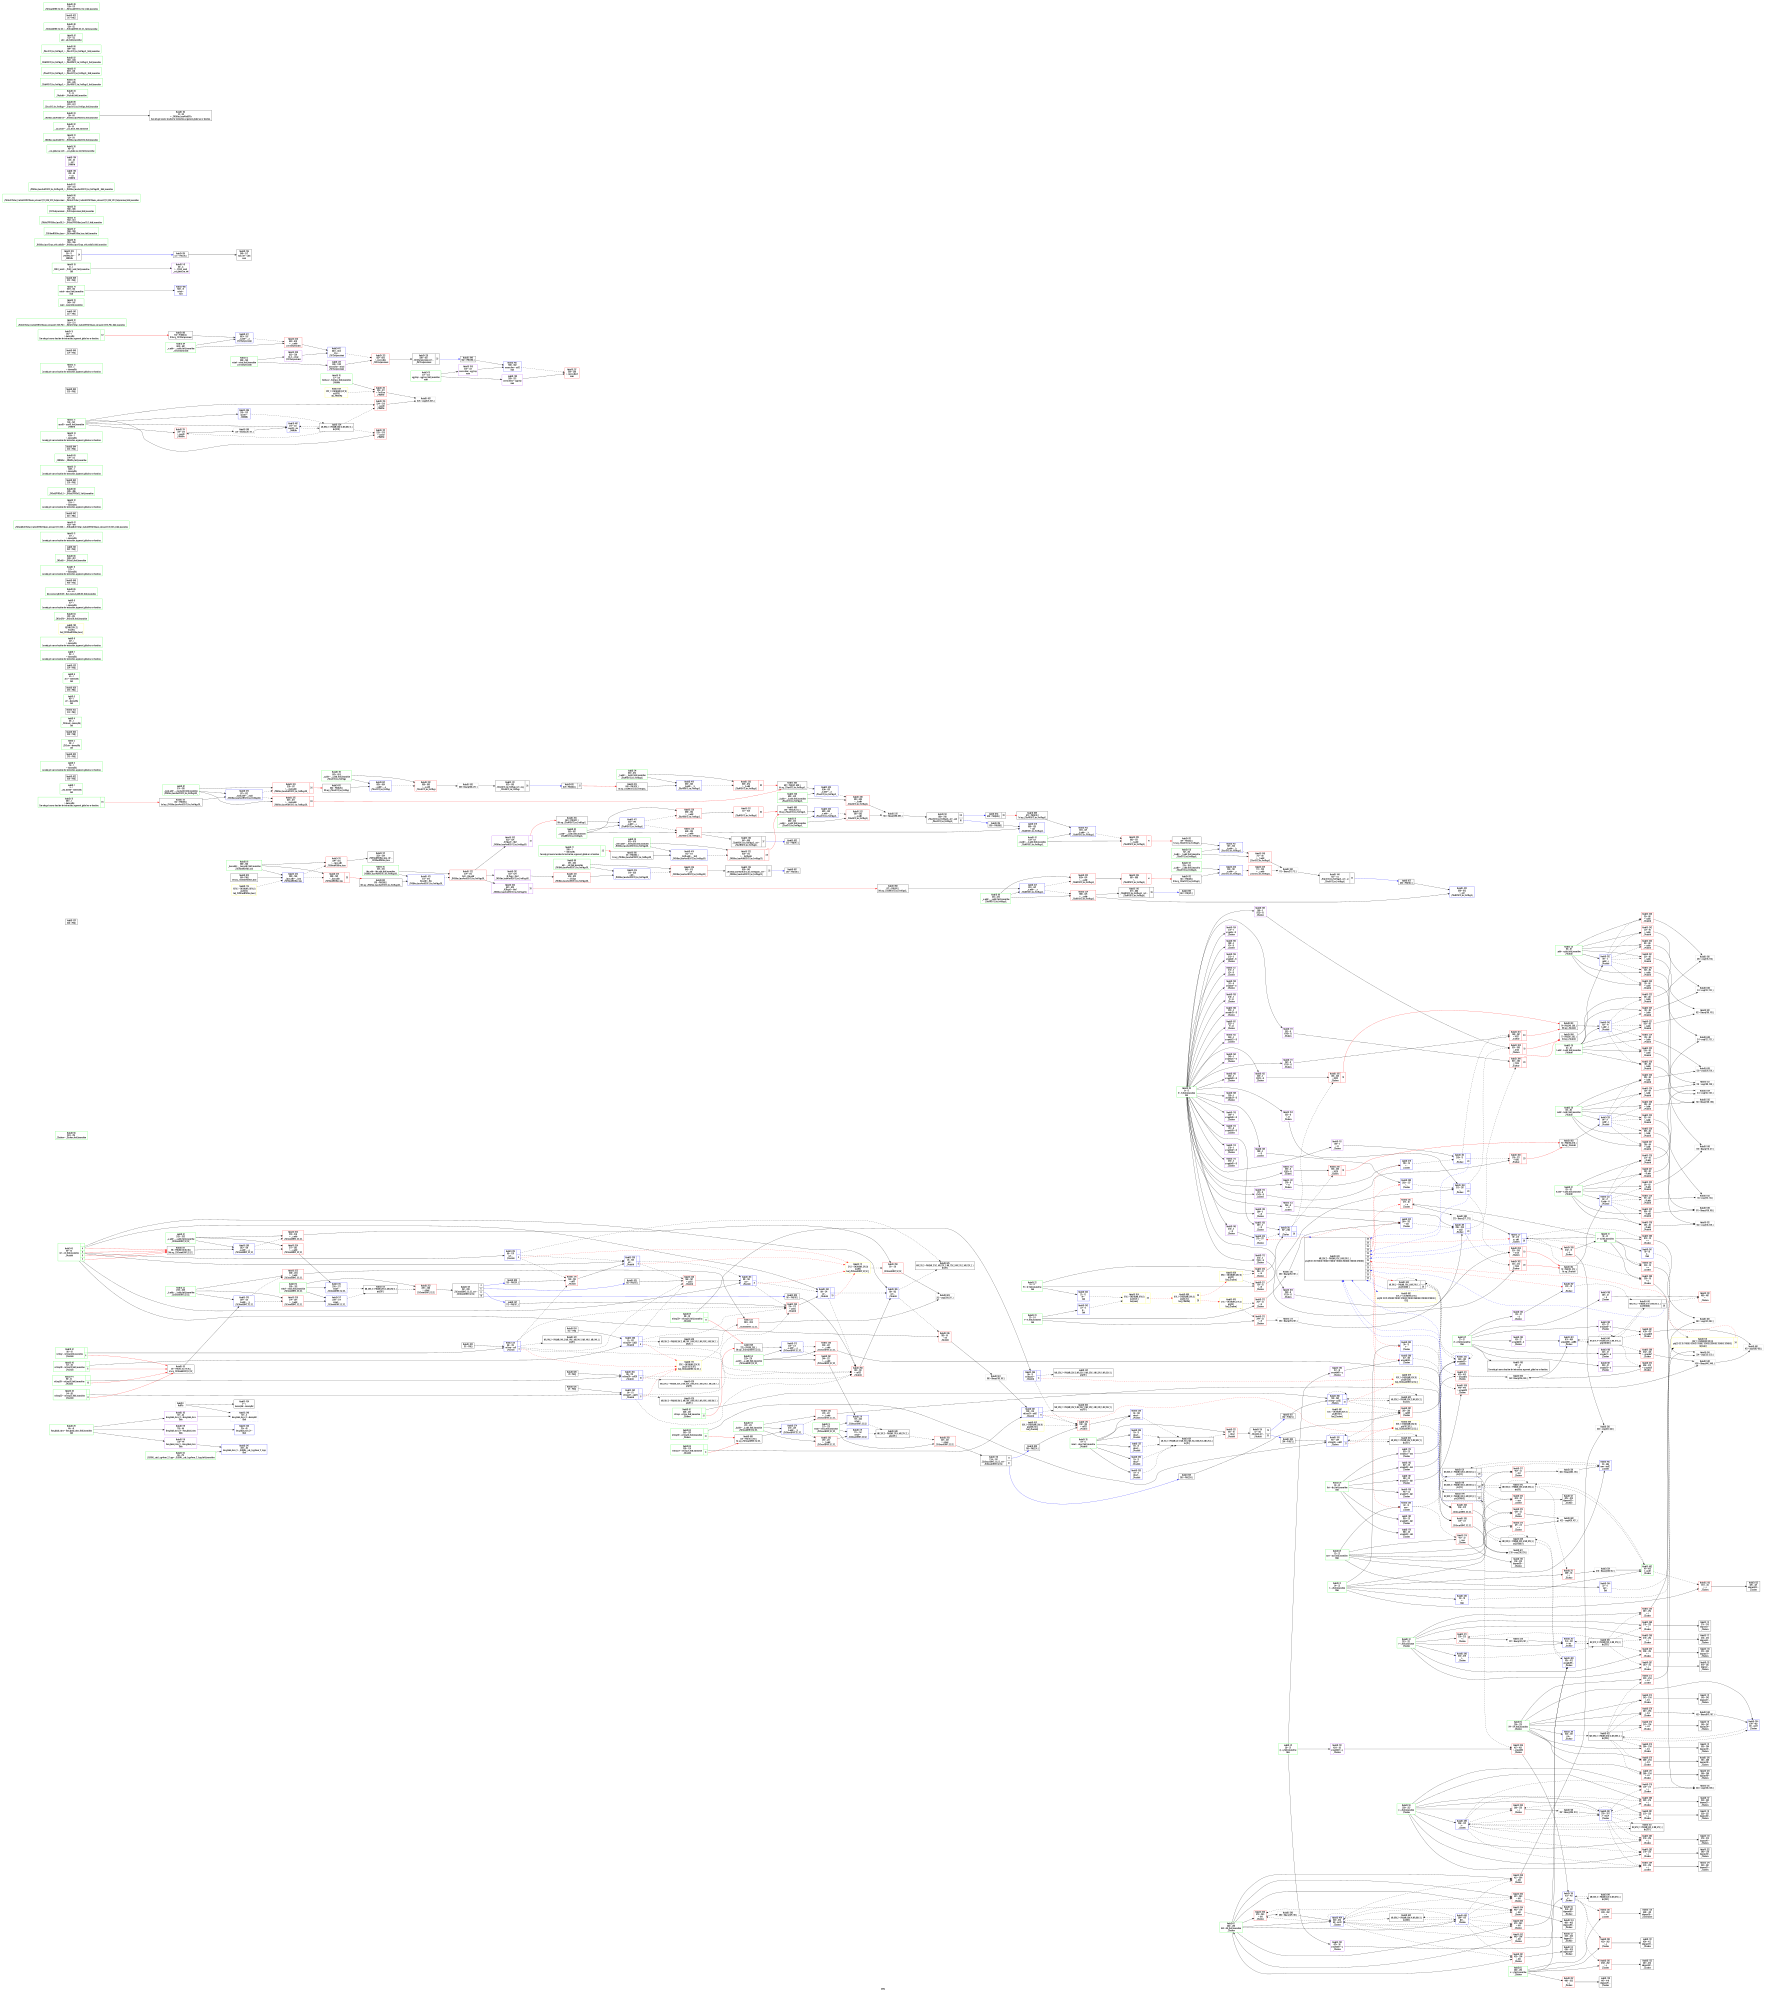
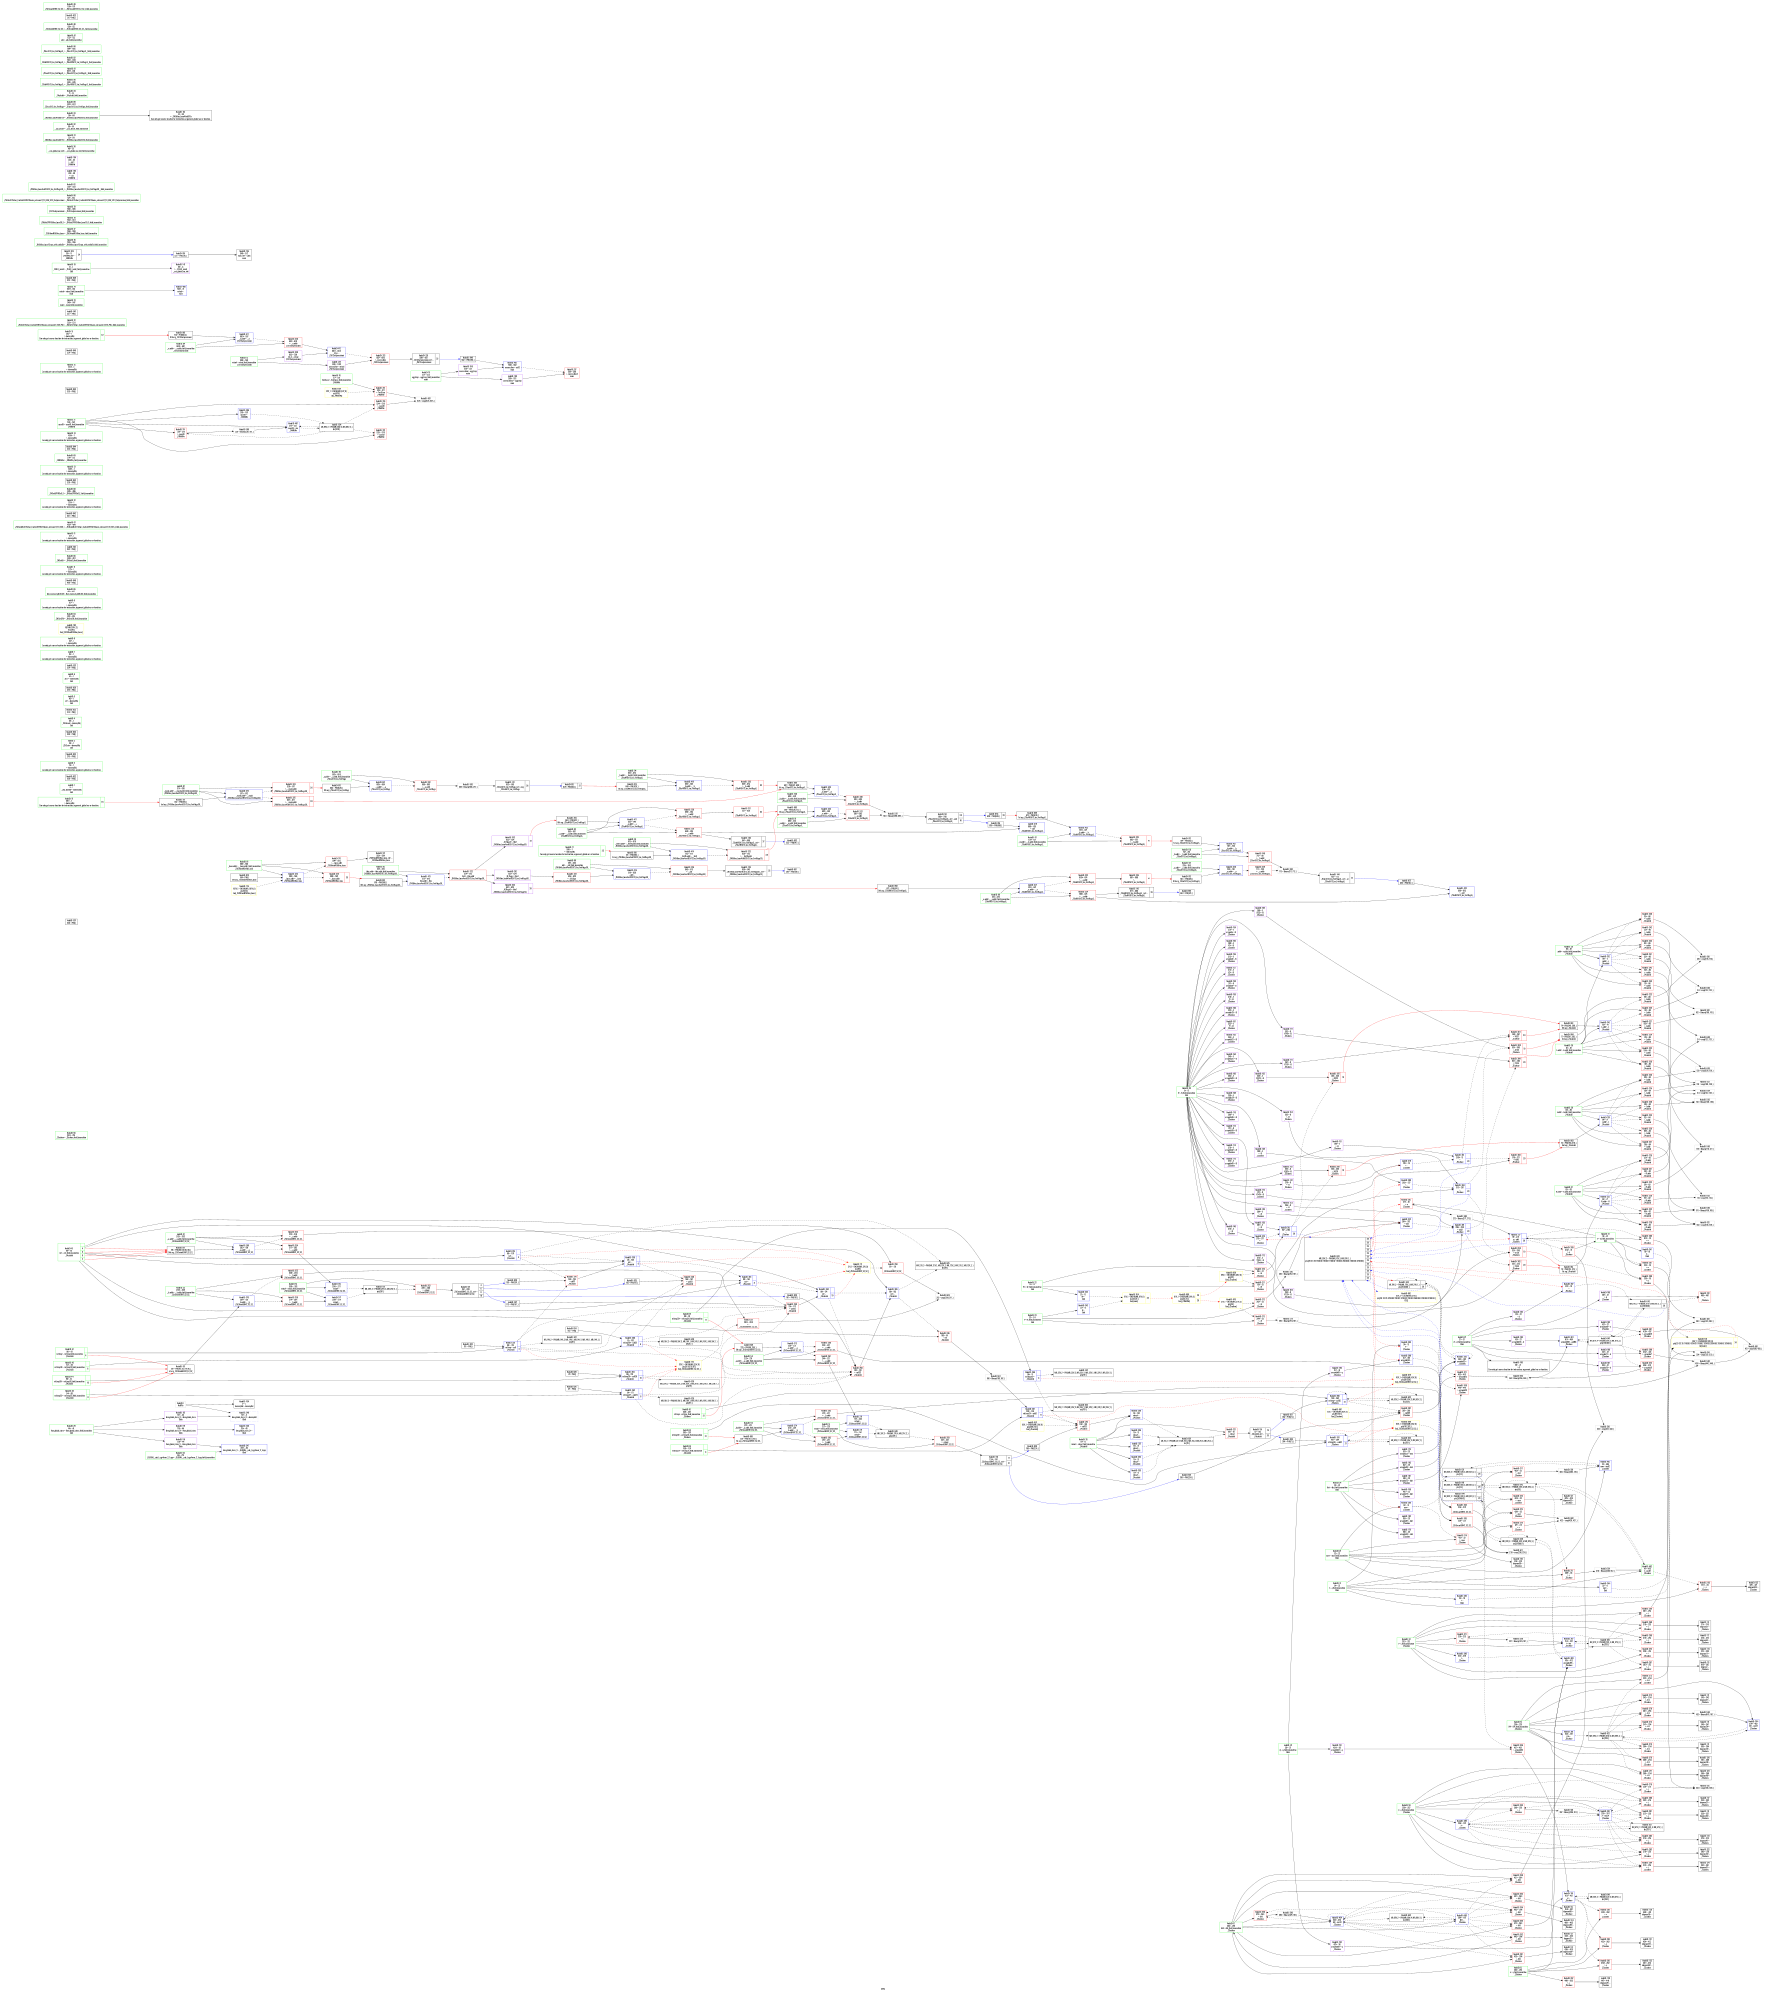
node "NodeID: 128": text "_Z5ostreamIT" -> "_Z5solvev"
